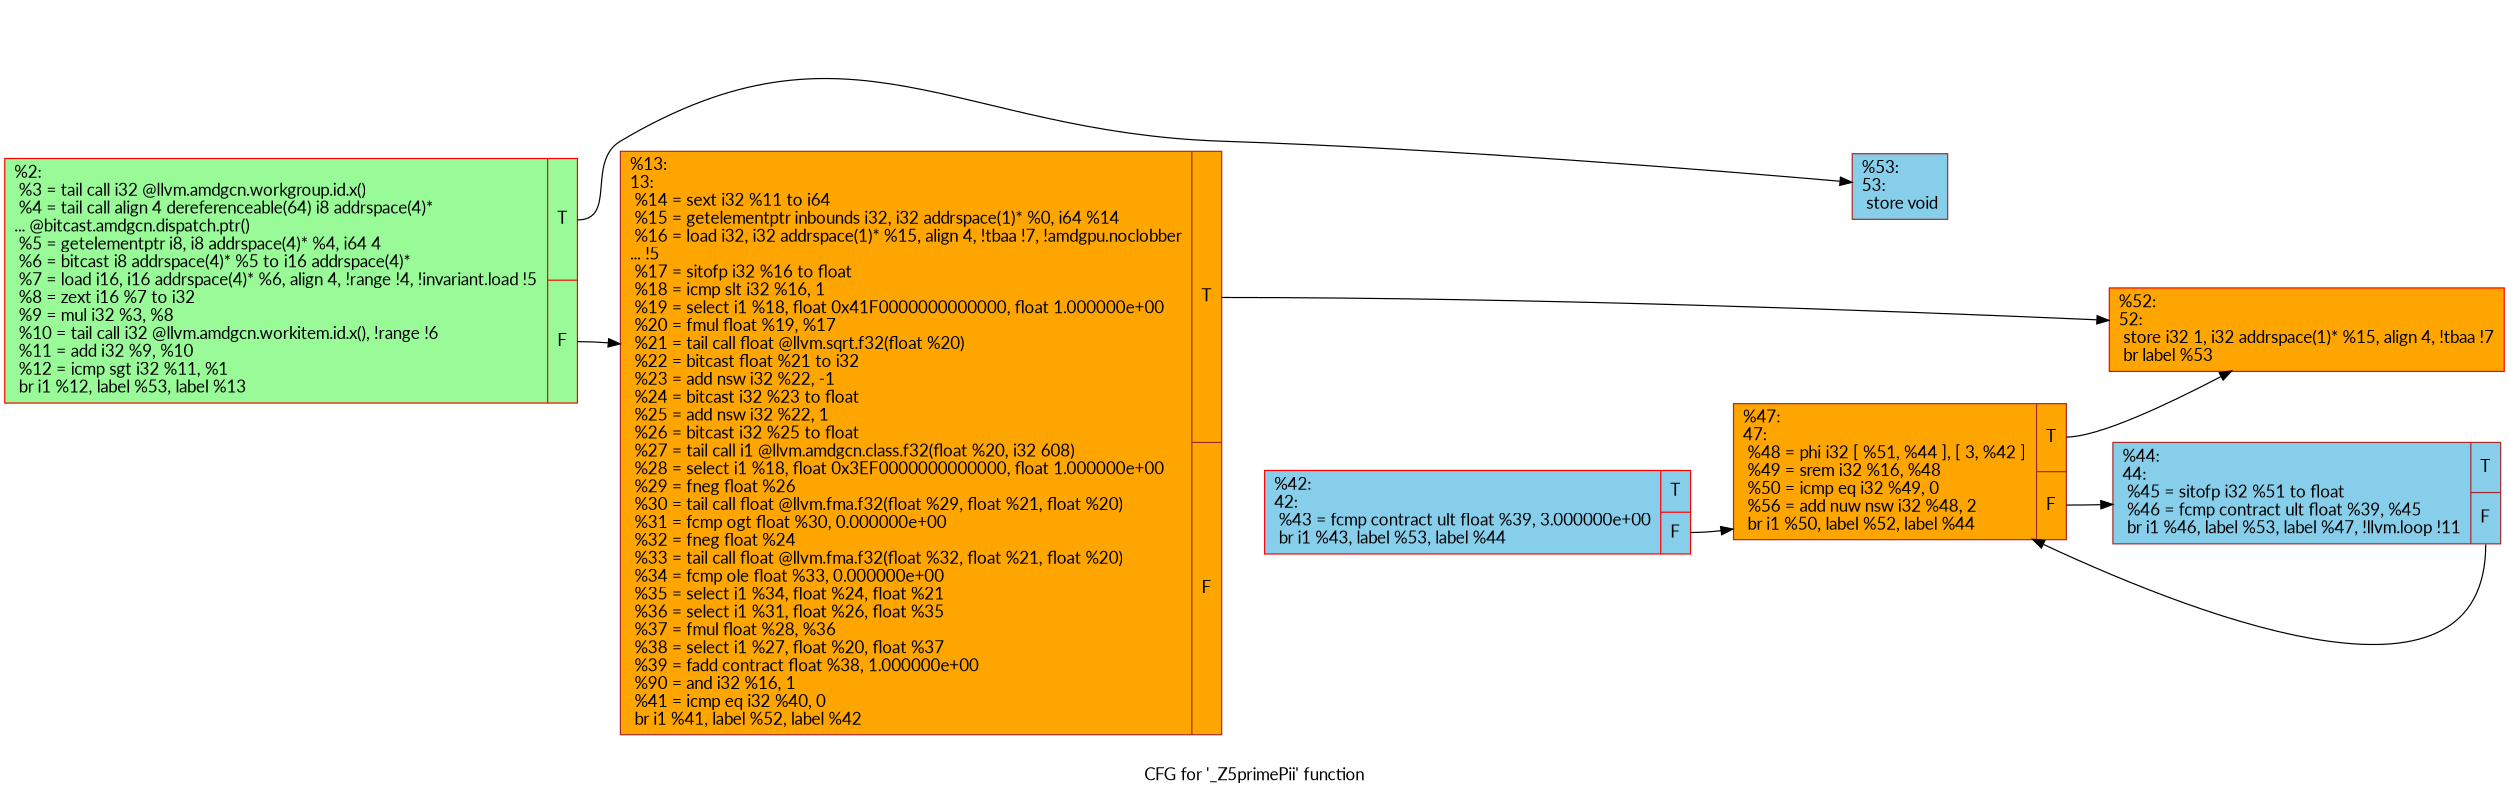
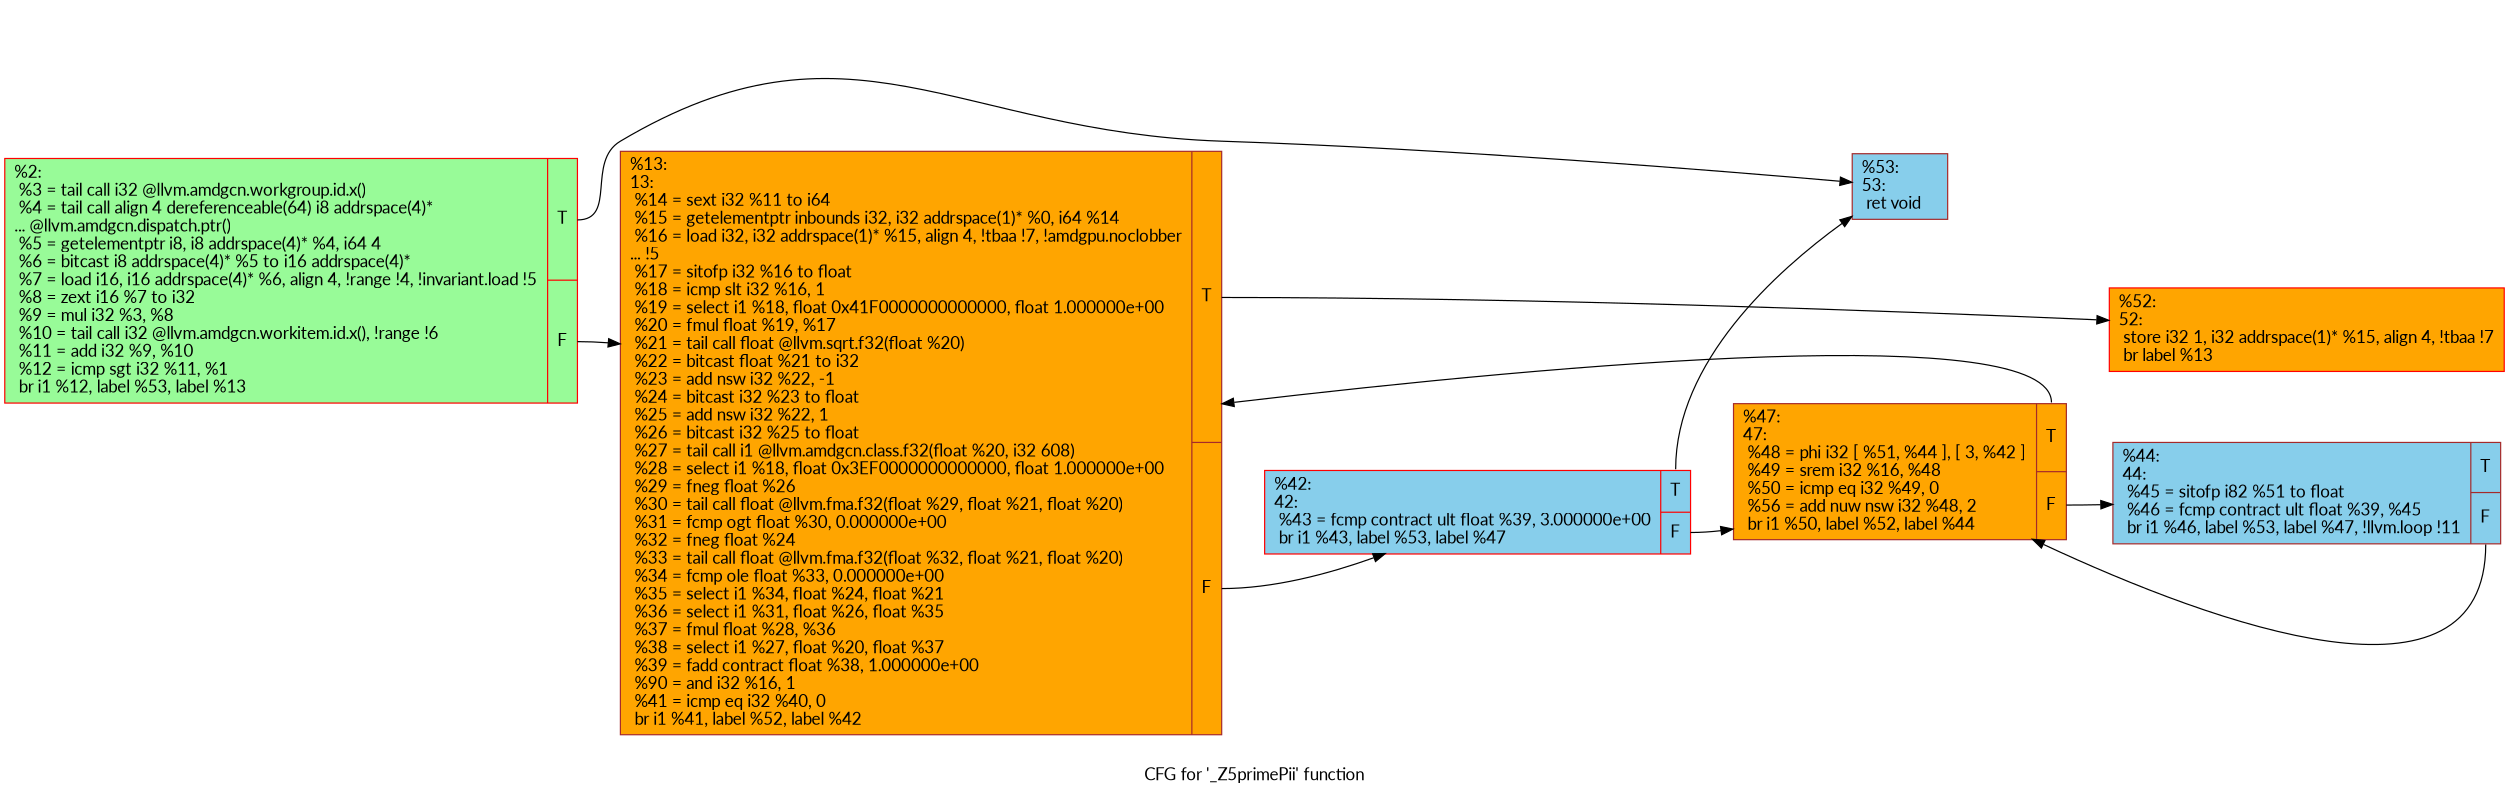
node "%53:": text "store void" -> "ret void"
node "%2:": text "... @bitcast.amdgcn.dispatch.ptr()" -> "... @llvm.amdgcn.dispatch.ptr()"
edge "%42:" -> "%53:": added
node "%52:": text "br label %53" -> "br label %13"
edge "%47:" -> "%52:": now "%47:" -> "%13:"
node "%44:": text "%45 = sitofp i32 %51 to float" -> "%45 = sitofp i82 %51 to float"
node "%42:": text "br i1 %43, label %53, label %44" -> "br i1 %43, label %53, label %47"
edge "%13:" -> "%42:": added
